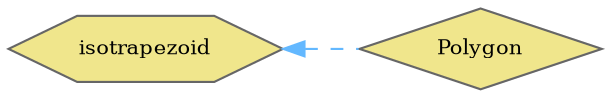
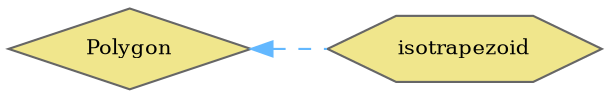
edge "Polygon" -> "isotrapezoid": reversed
